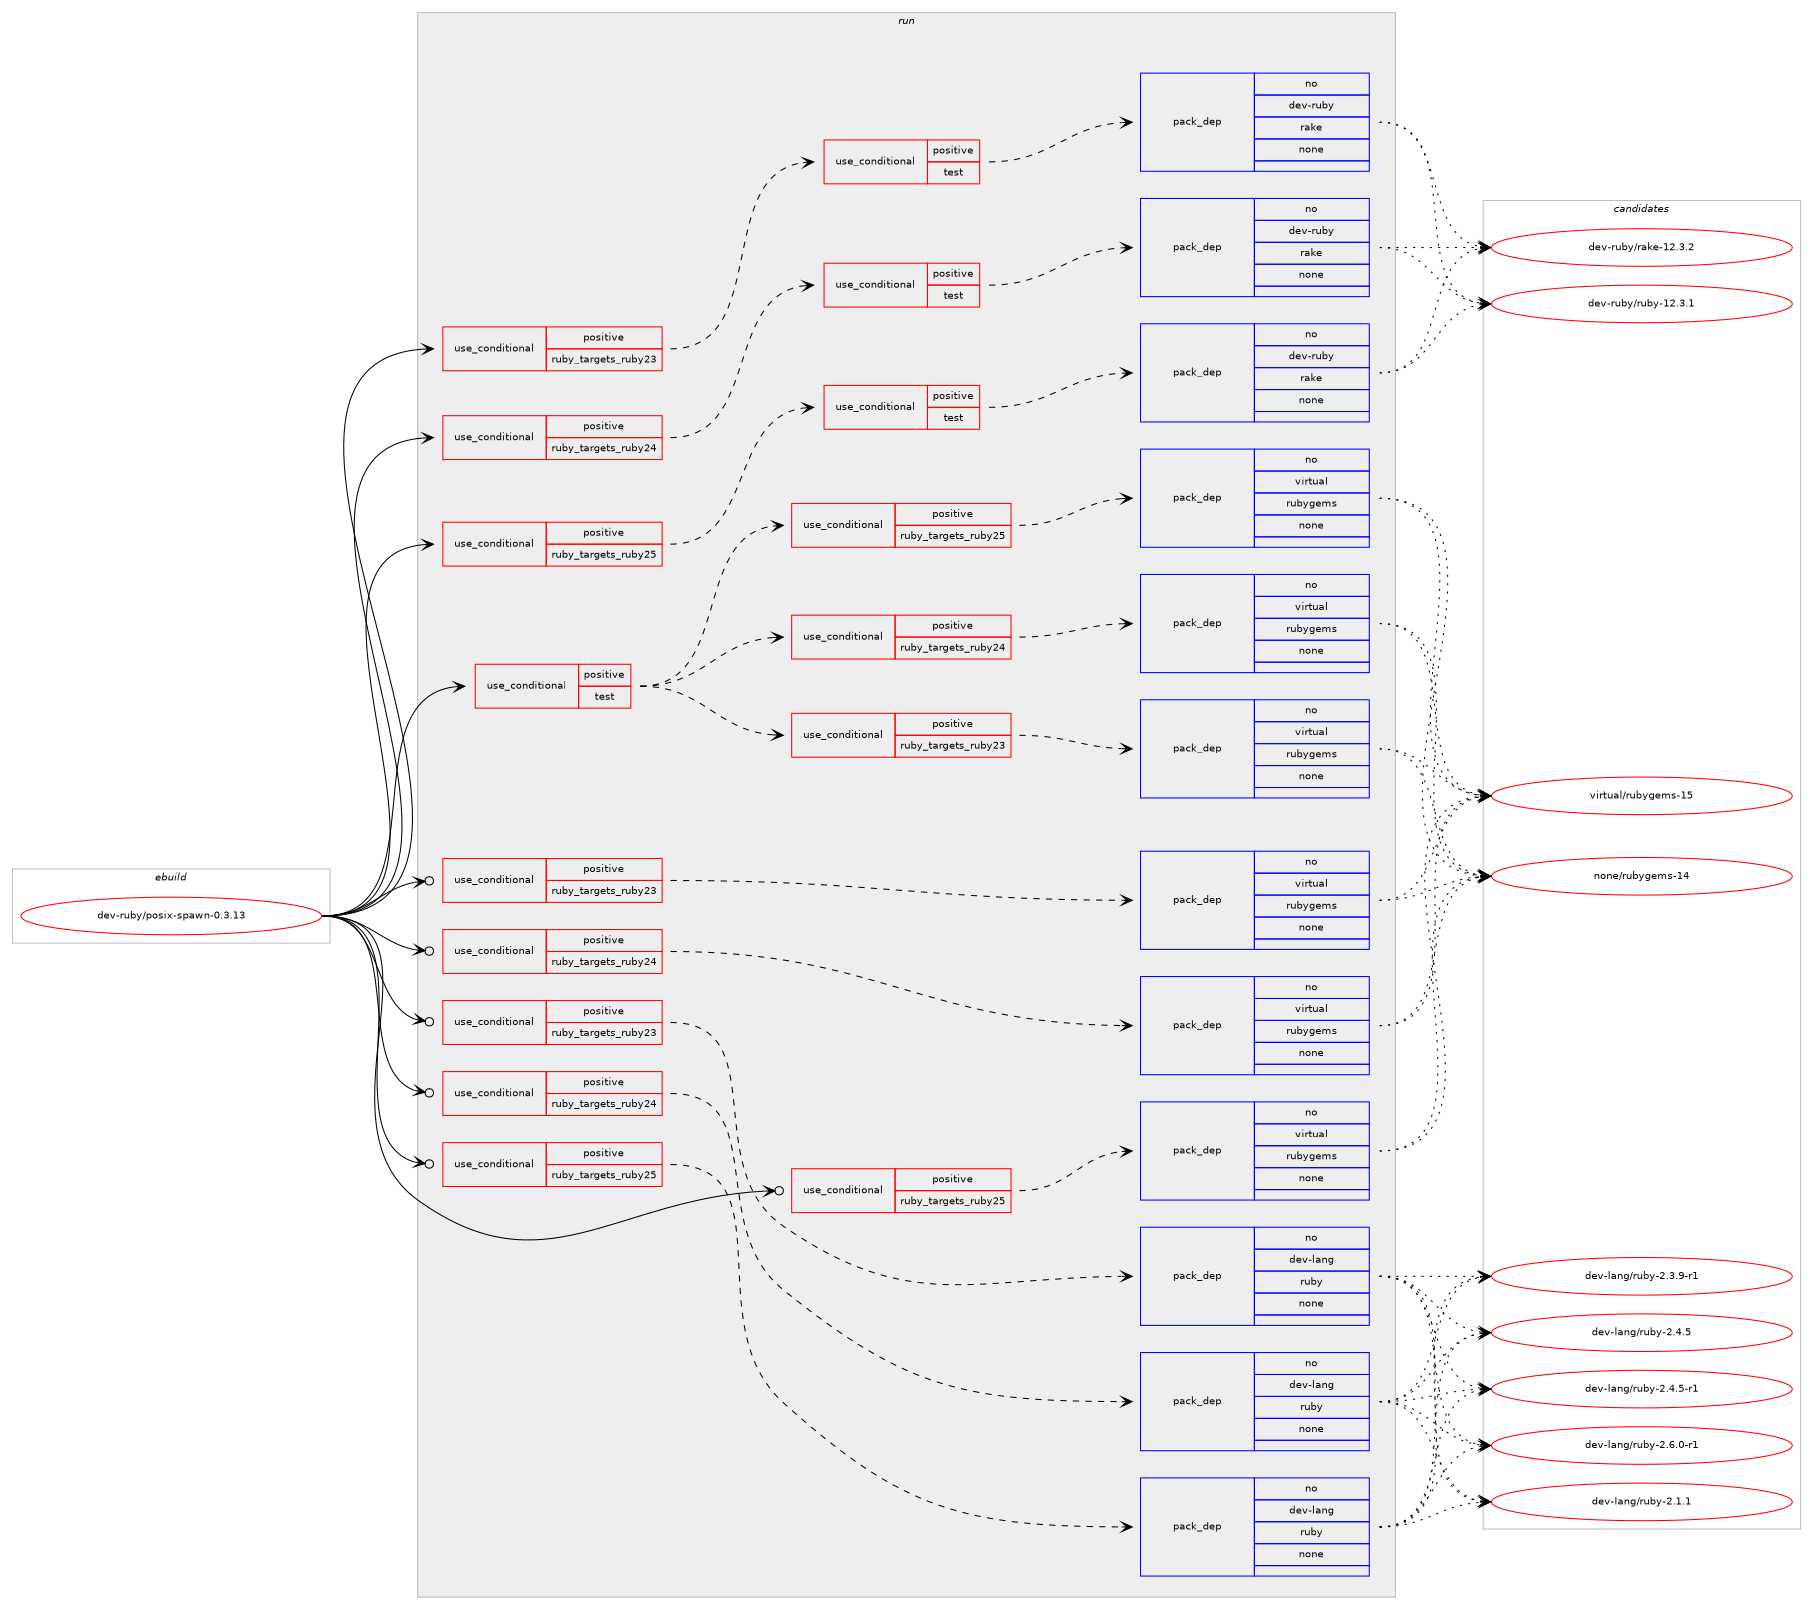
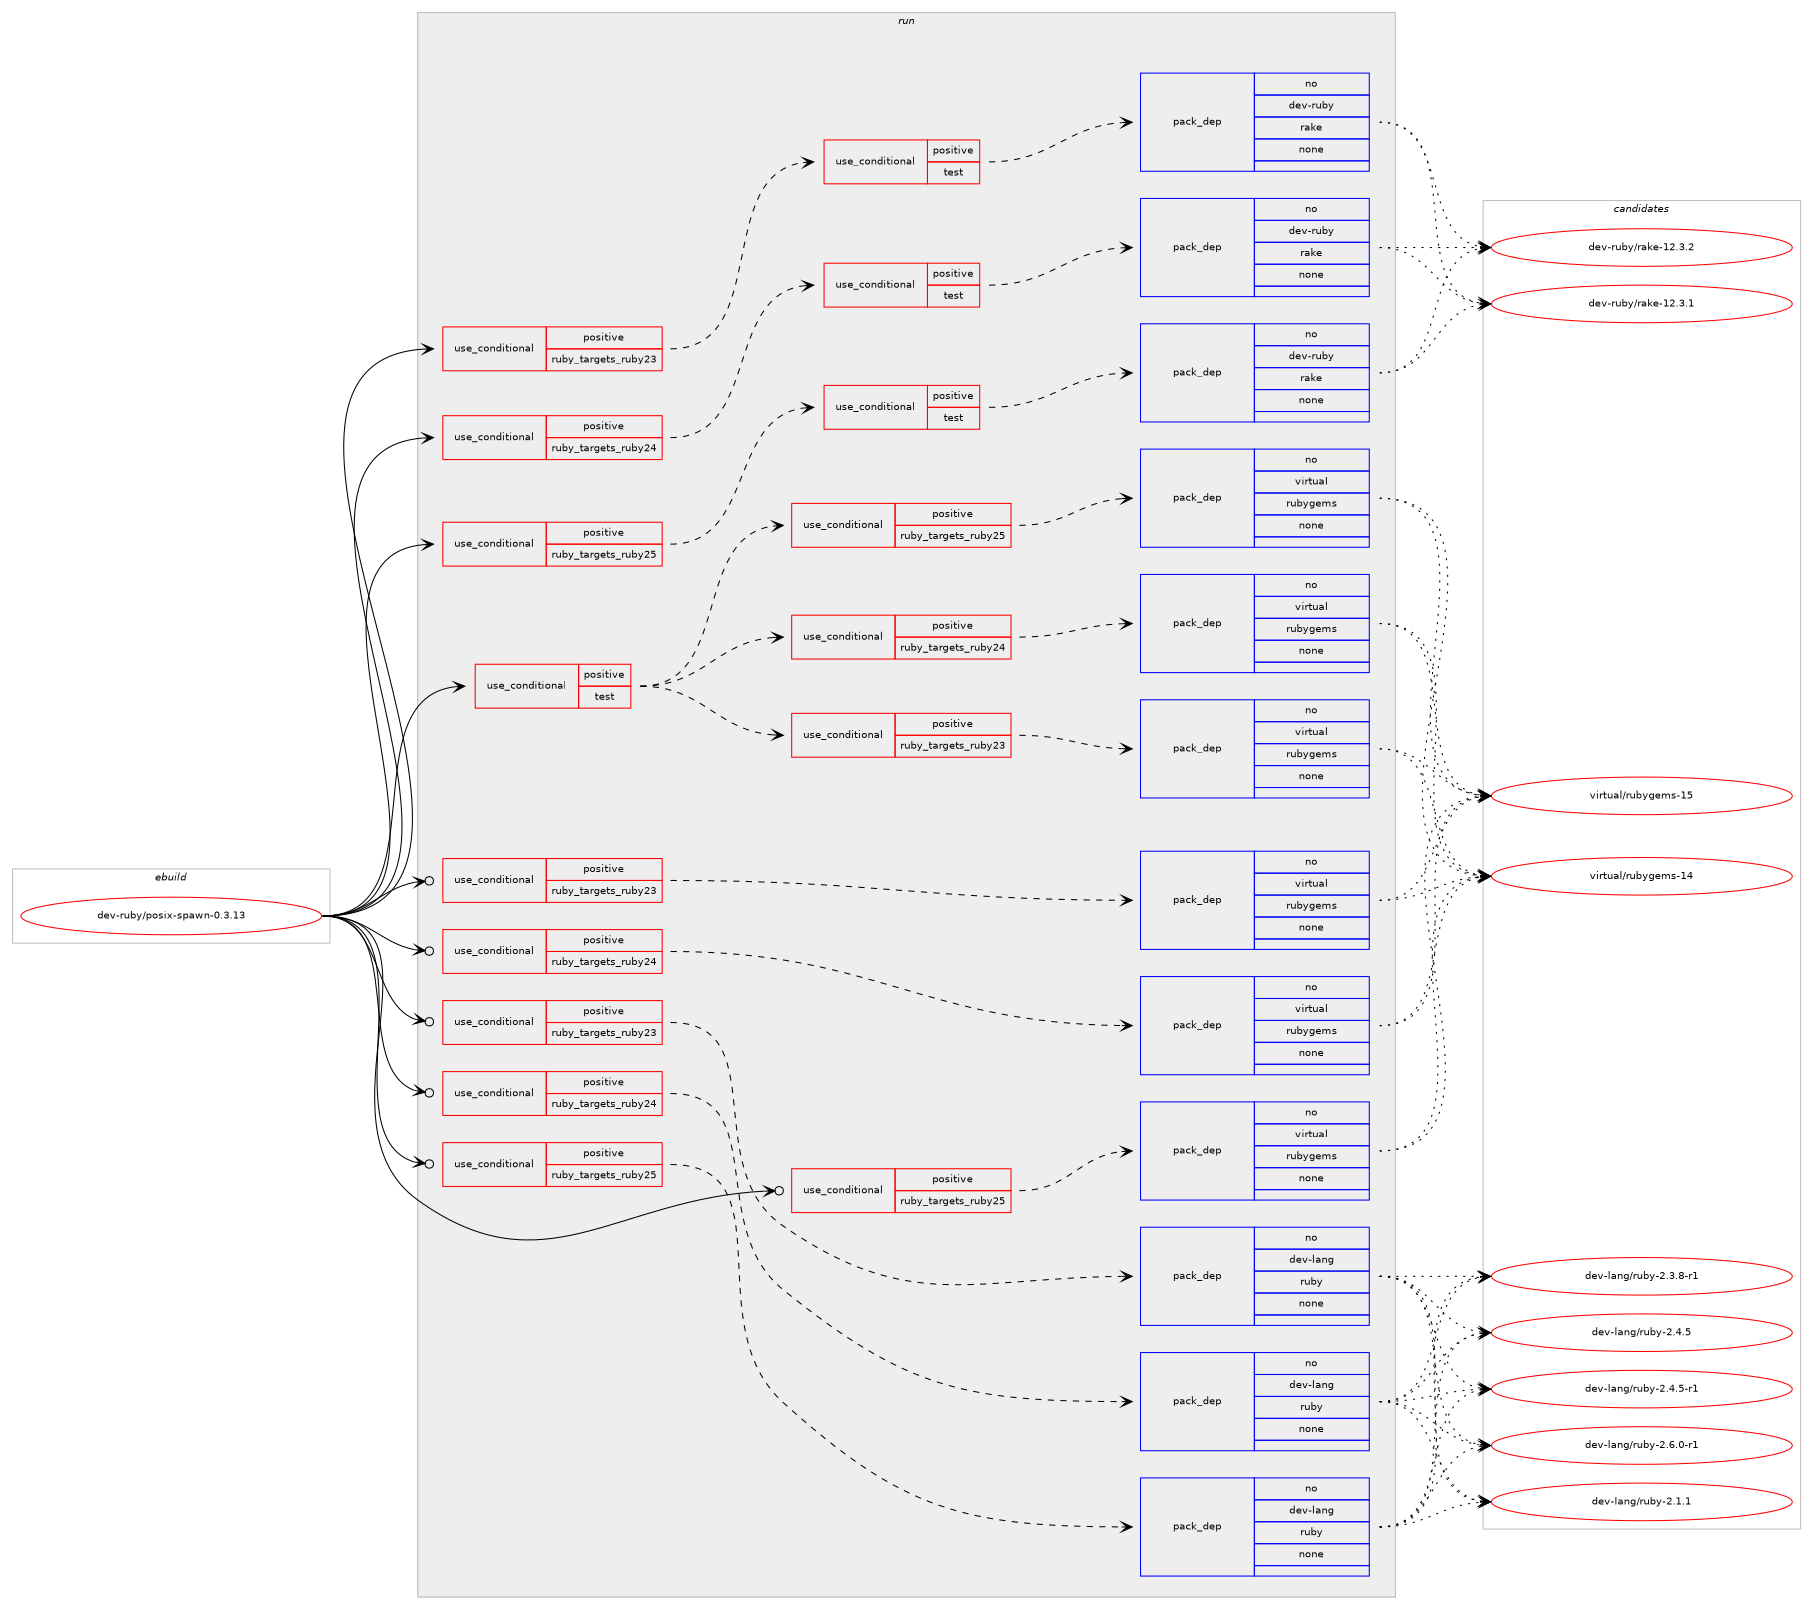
node "dev-ruby/ruby-12.3.1": label "dev-ruby/ruby-12.3.1" -> "dev-ruby/rake-12.3.1"
node "none/rubygems-14": label "none/rubygems-14" -> "virtual/rubygems-14"
node "dev-lang/ruby-2.3.9-r1": label "dev-lang/ruby-2.3.9-r1" -> "dev-lang/ruby-2.3.8-r1"
